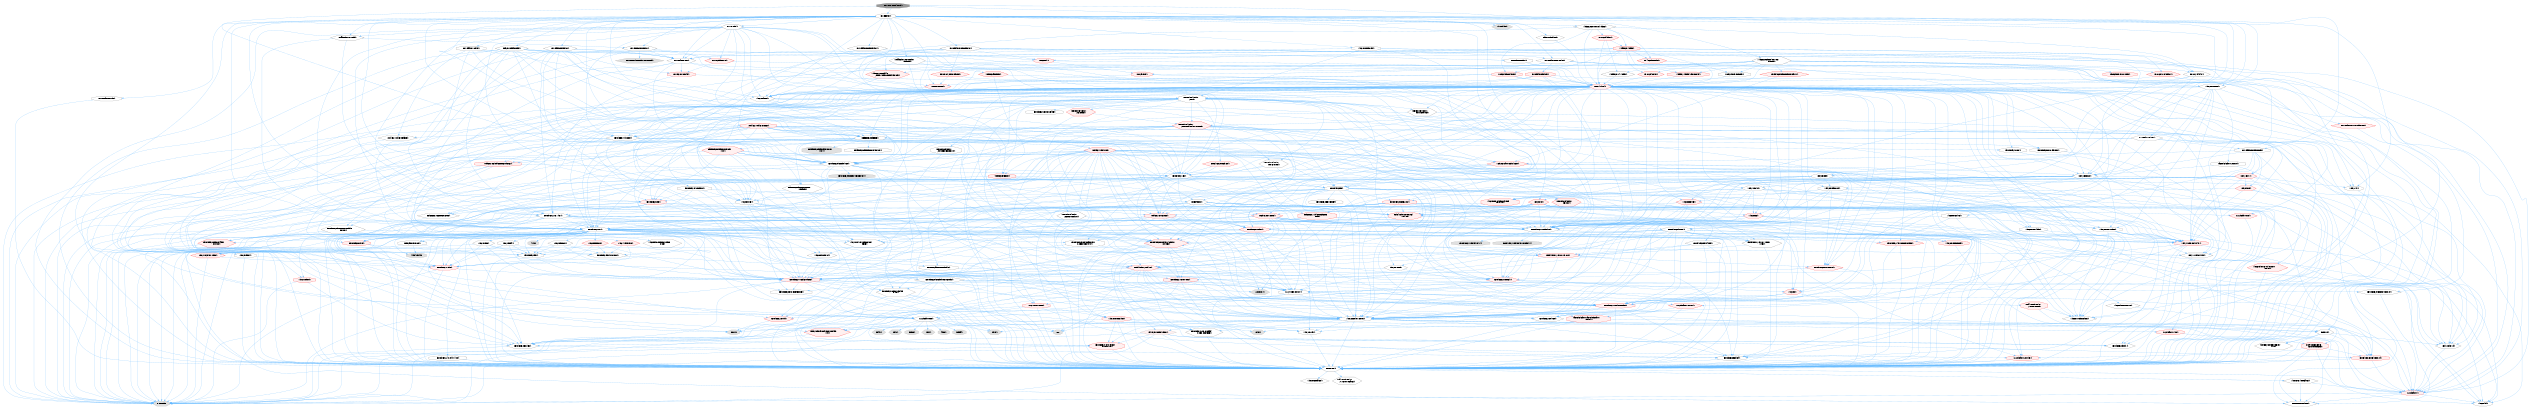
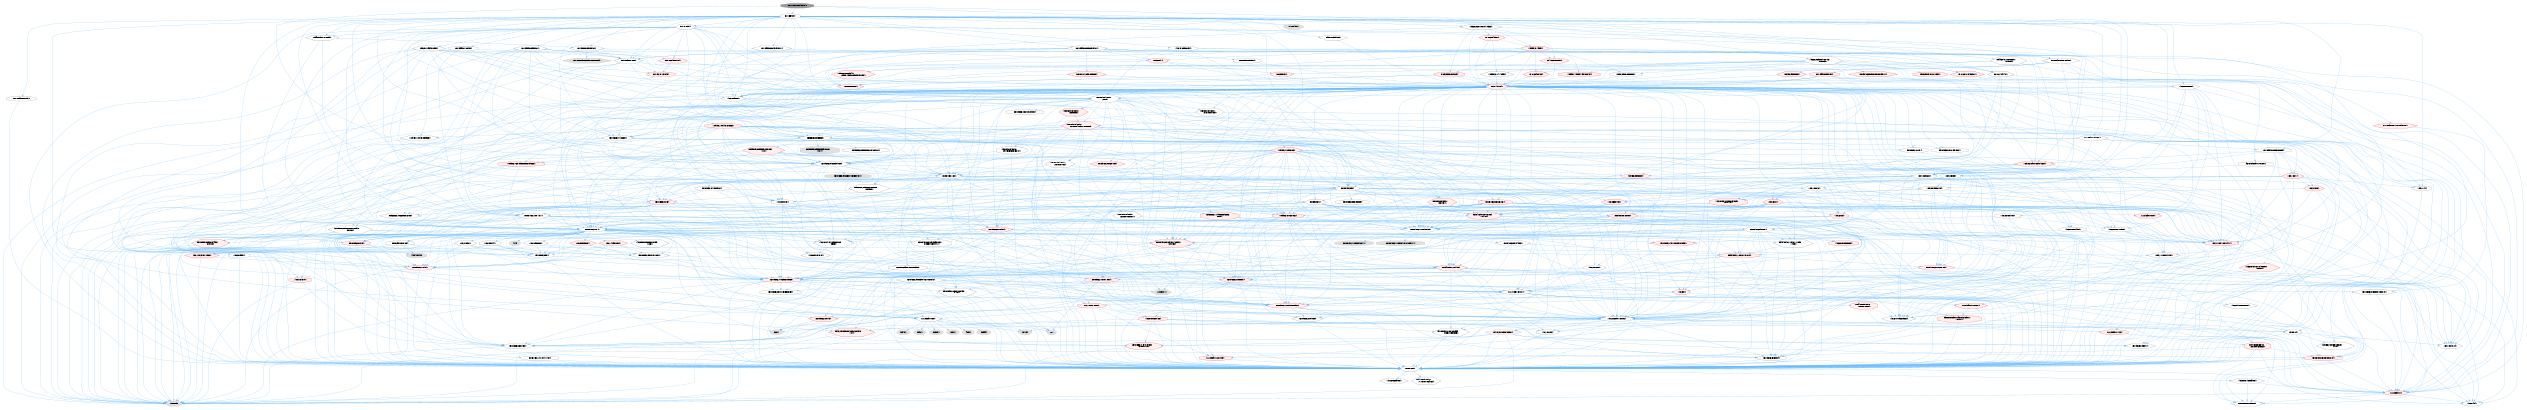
node "wchar.h": removed
